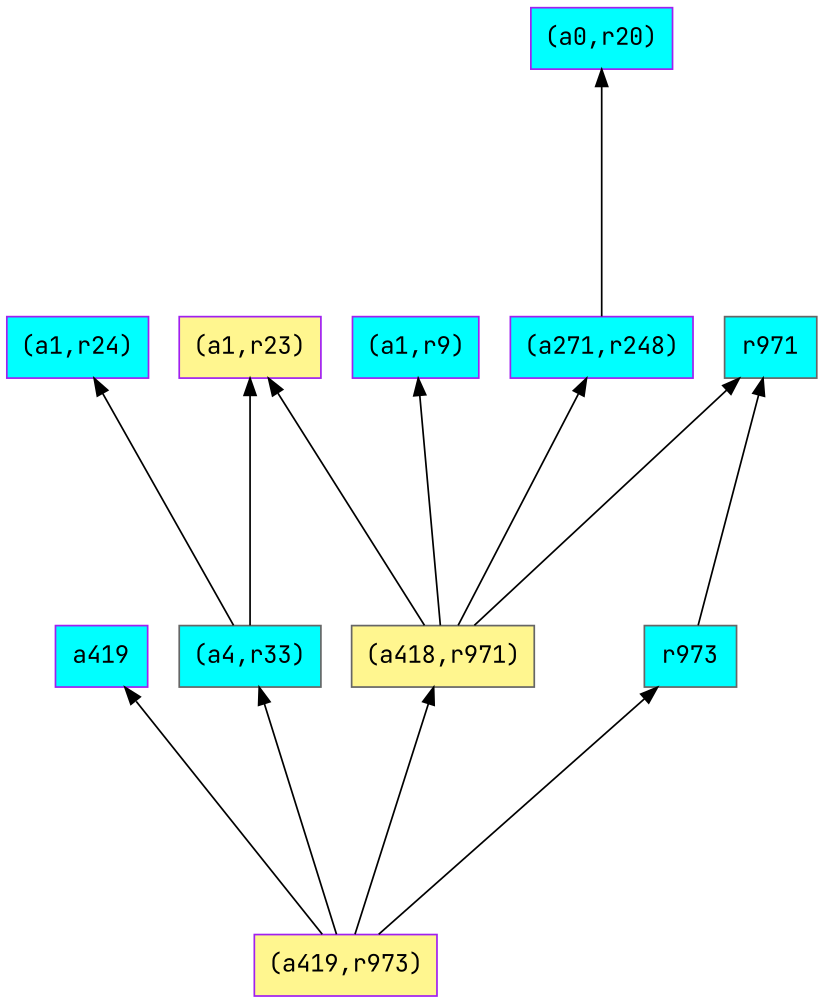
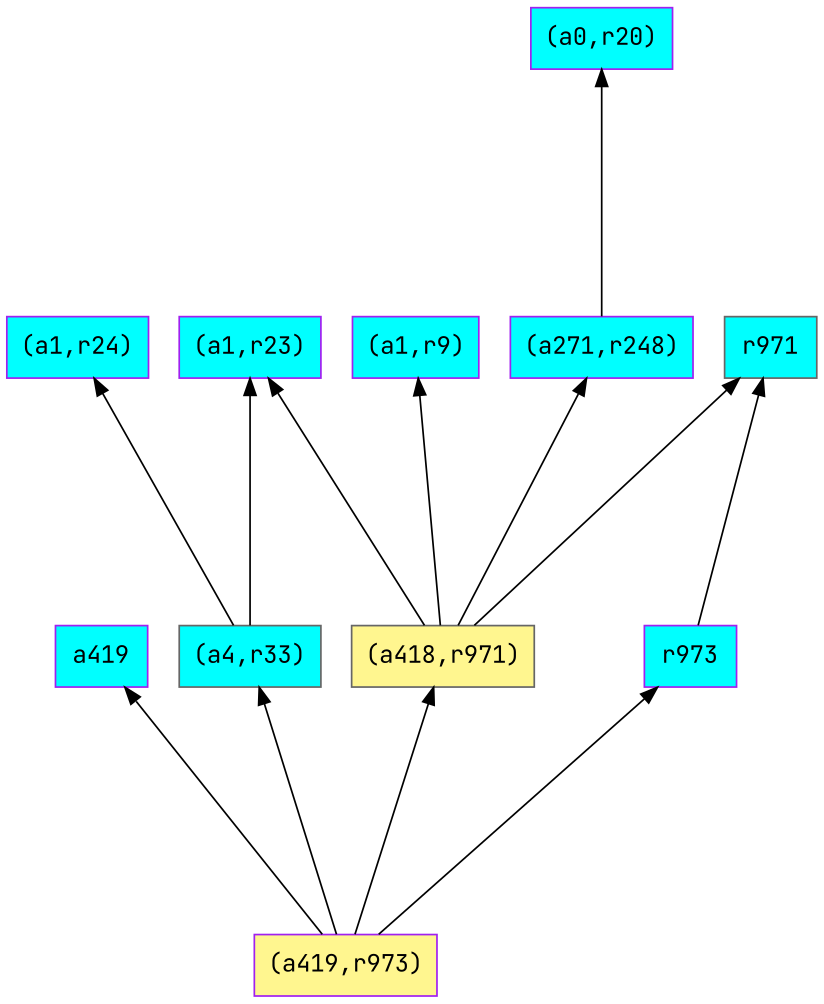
node "(a1,r23)": fillcolor khaki1 -> cyan
node "r973": color gray40 -> purple
